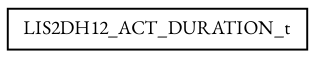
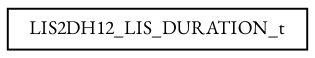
node "LIS2DH12_ACT_DURATION_t": label "LIS2DH12_ACT_DURATION_t" -> "LIS2DH12_LIS_DURATION_t"
